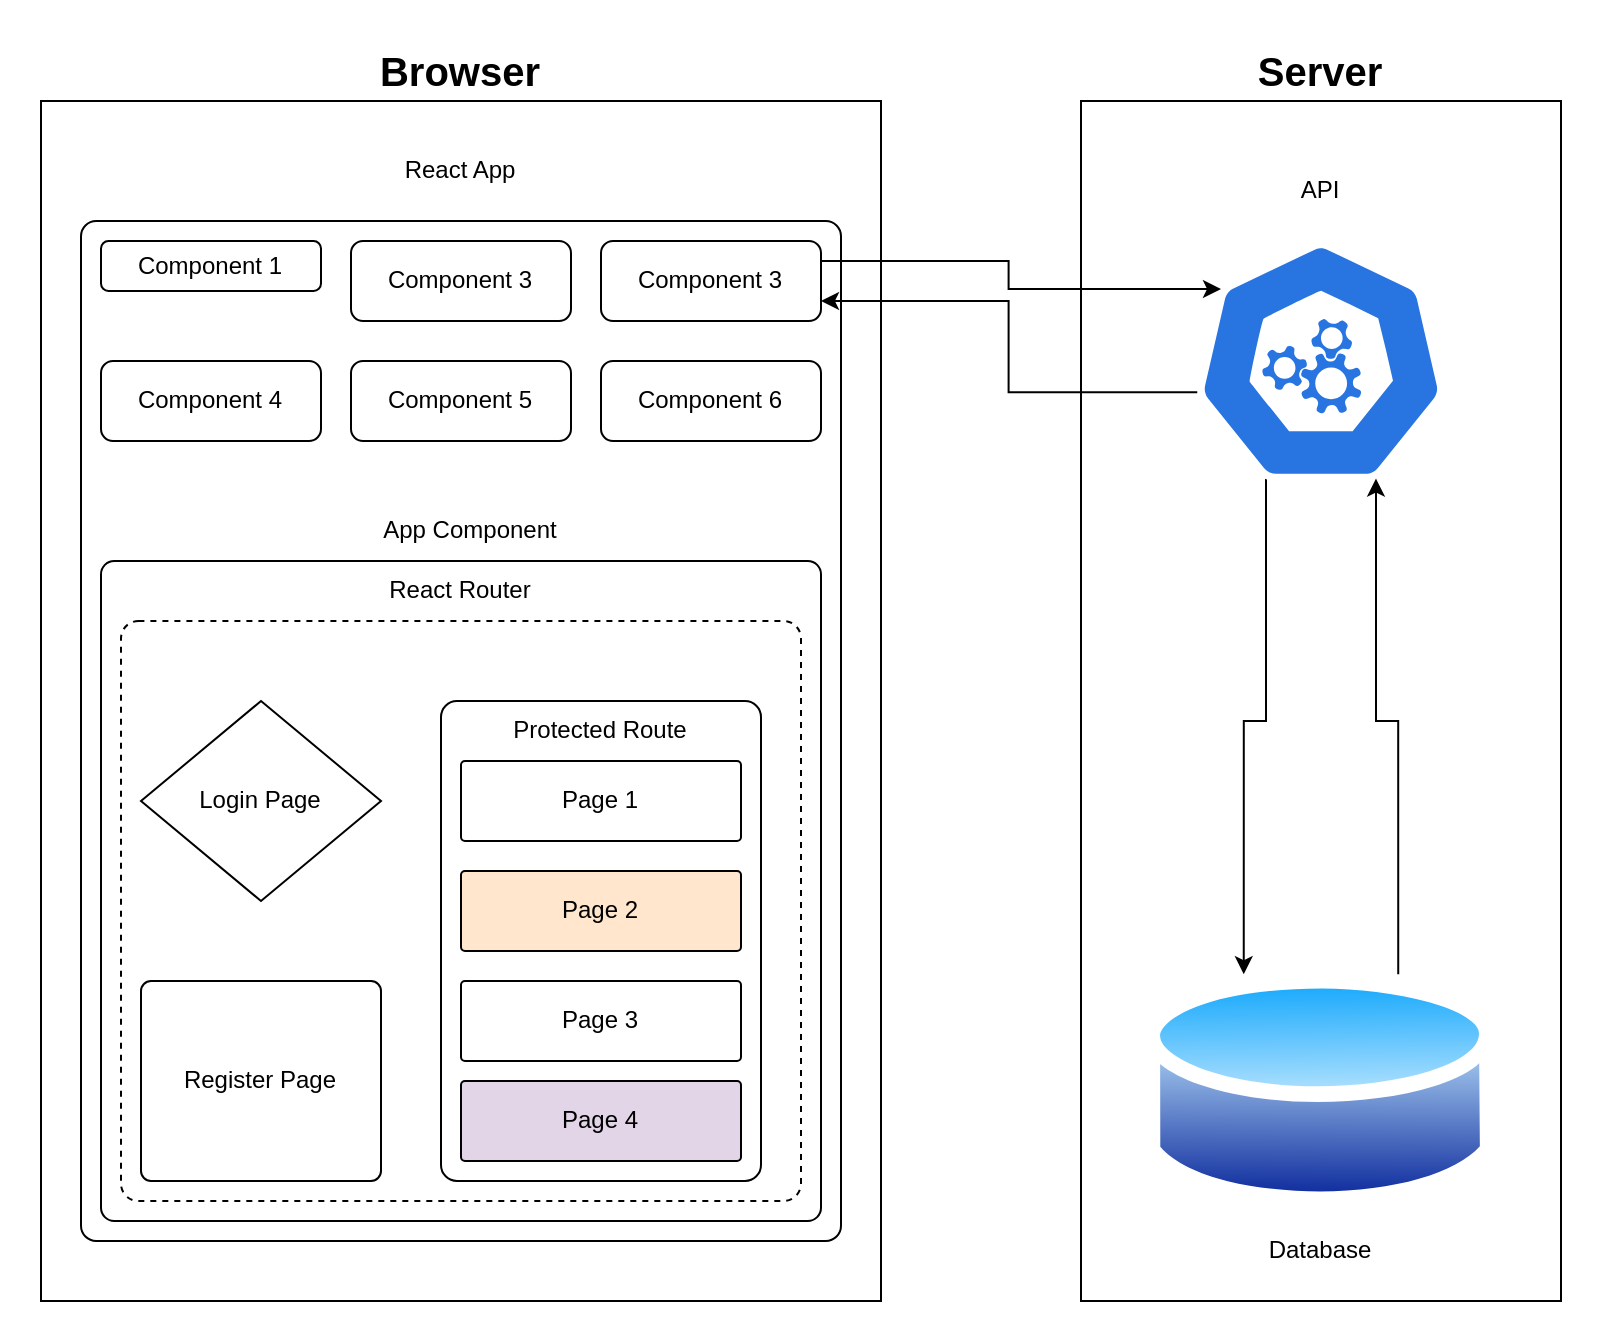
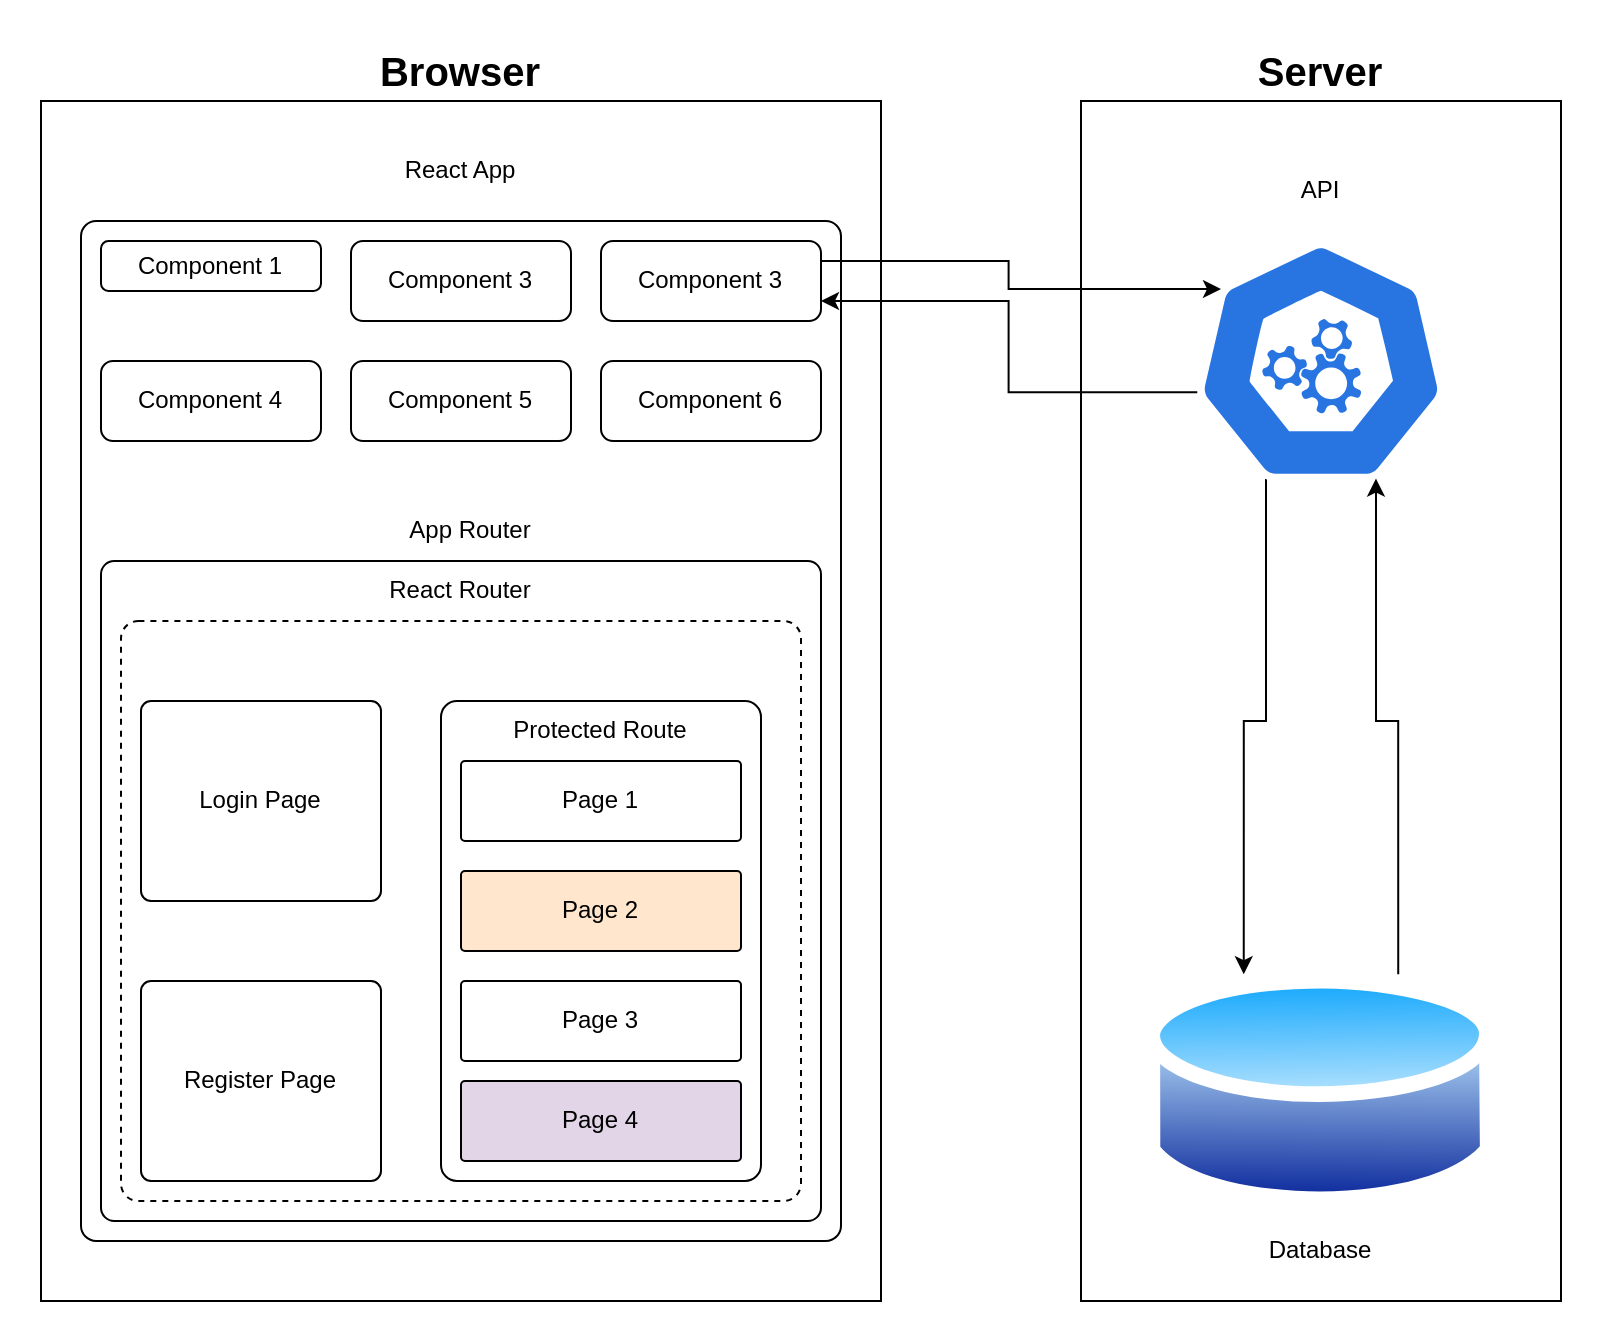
node "App Component": label "App Component" -> "App Router"
node "Login Page": shape diamond -> rounded rectangle
